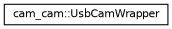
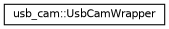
node "cam_cam::UsbCamWrapper": label "cam_cam::UsbCamWrapper" -> "usb_cam::UsbCamWrapper"
